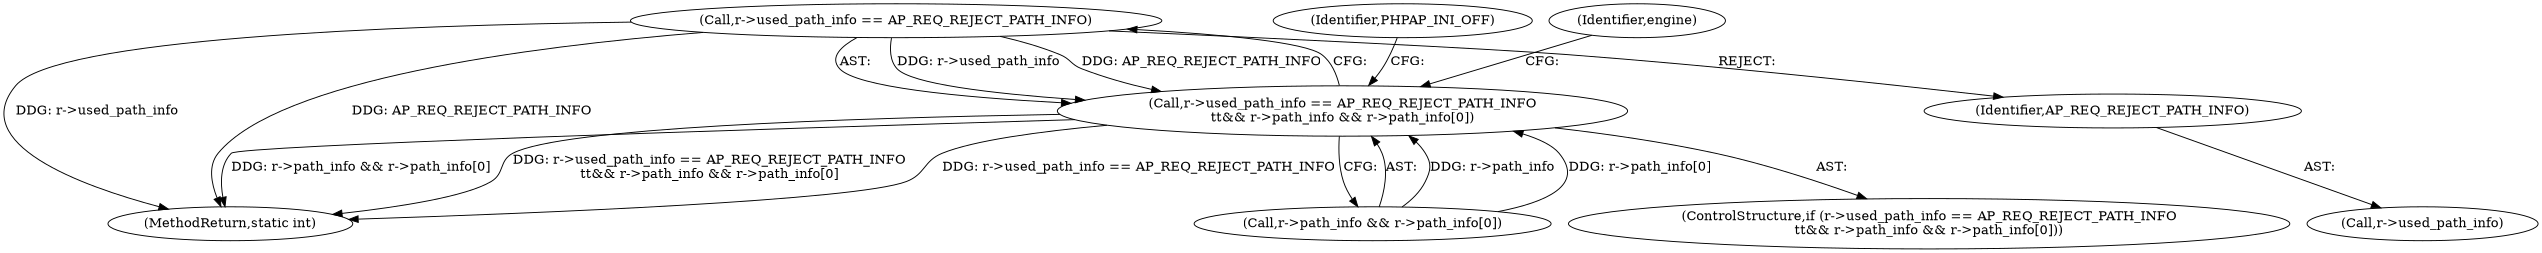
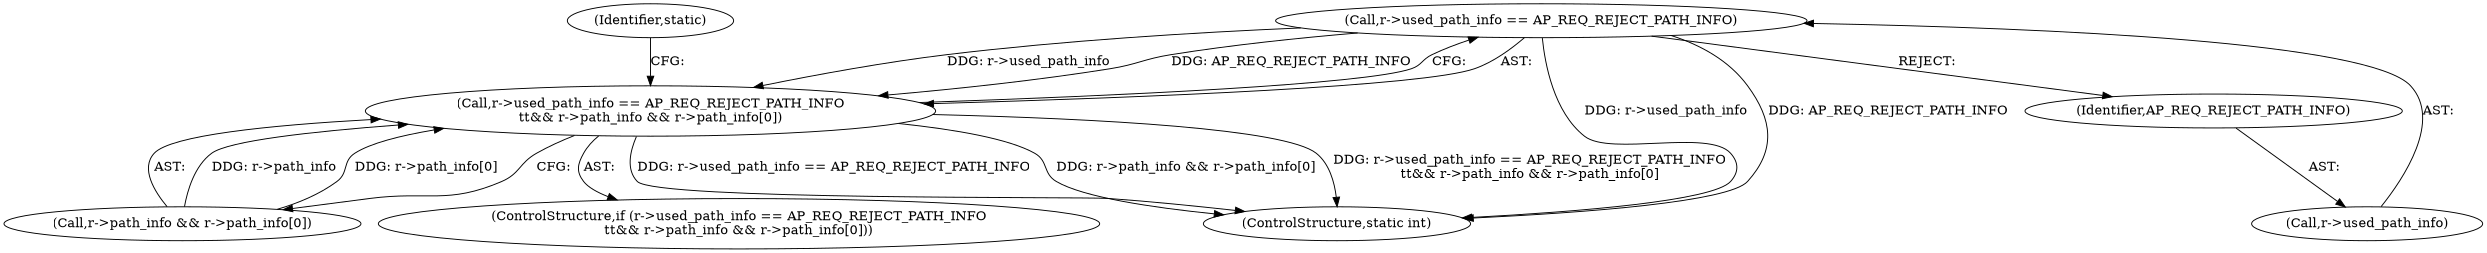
node "(Identifier,PHPAP_INI_OFF)": removed
node "(Identifier,engine)": label "(Identifier,engine)" -> "(Identifier,static)"
edge "(Call,r->used_path_info)" -> "(Call,r->used_path_info == AP_REQ_REJECT_PATH_INFO)": added, label "AST:"
node "(MethodReturn,static int)": label "(MethodReturn,static int)" -> "(ControlStructure,static int)"
